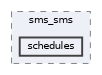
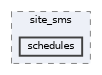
cluster "sms_sms": label "sms_sms" -> "site_sms"
